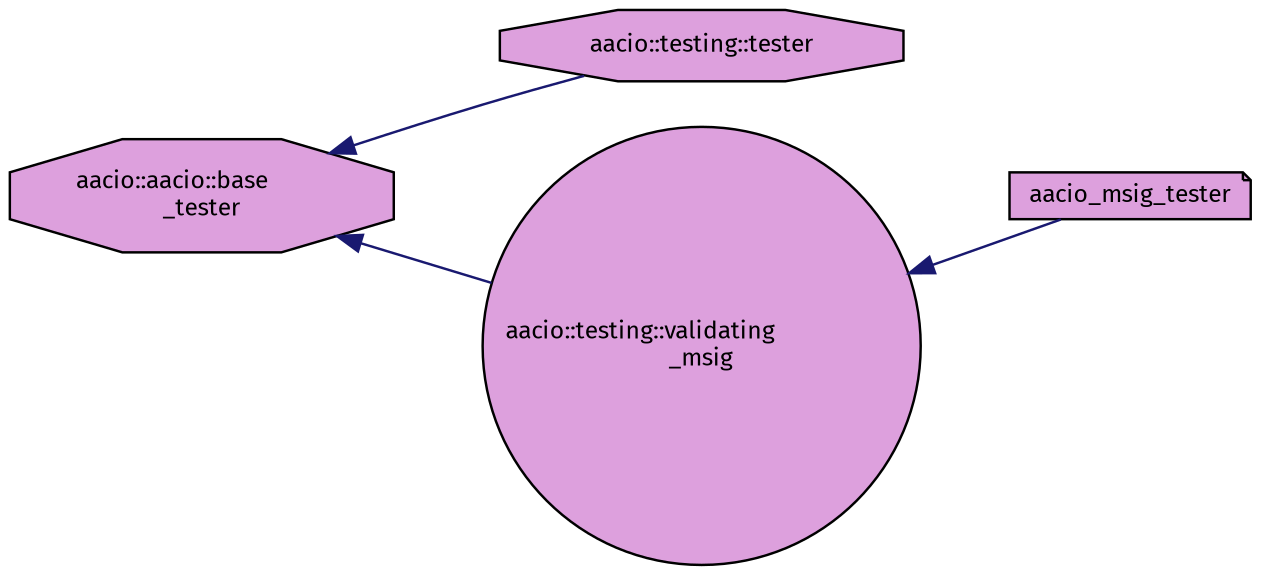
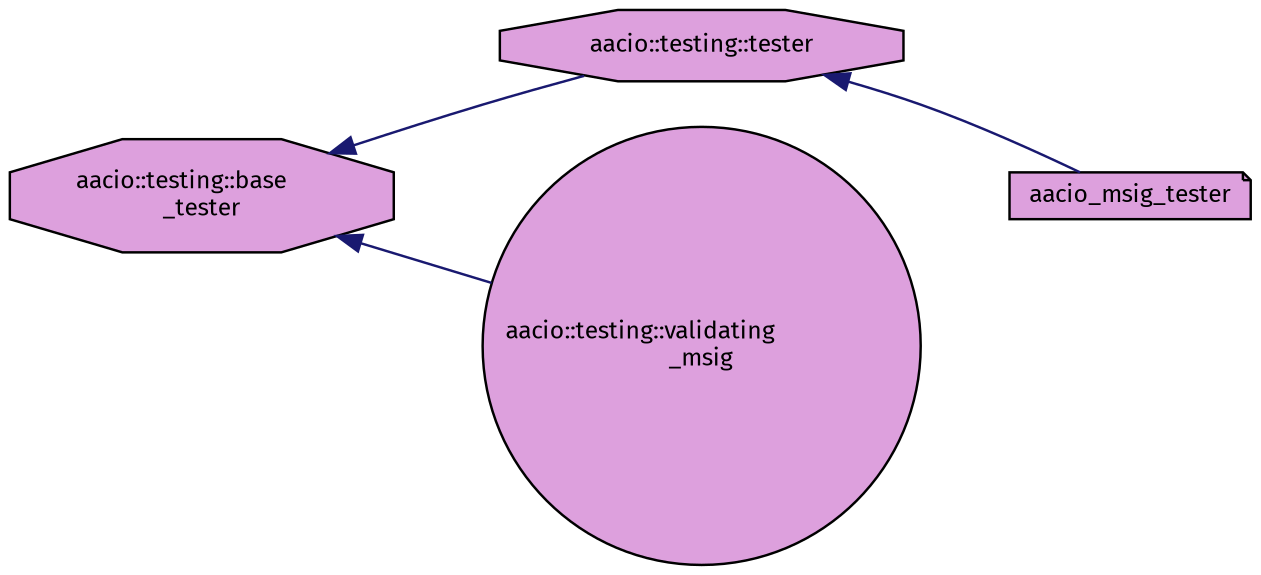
node "aacio::aacio::base _tester": label "aacio::aacio::base _tester" -> "aacio::testing::base _tester"
edge "aacio_msig_tester" -> "aacio::testing::validating _msig": now "aacio_msig_tester" -> "aacio::testing::tester"
